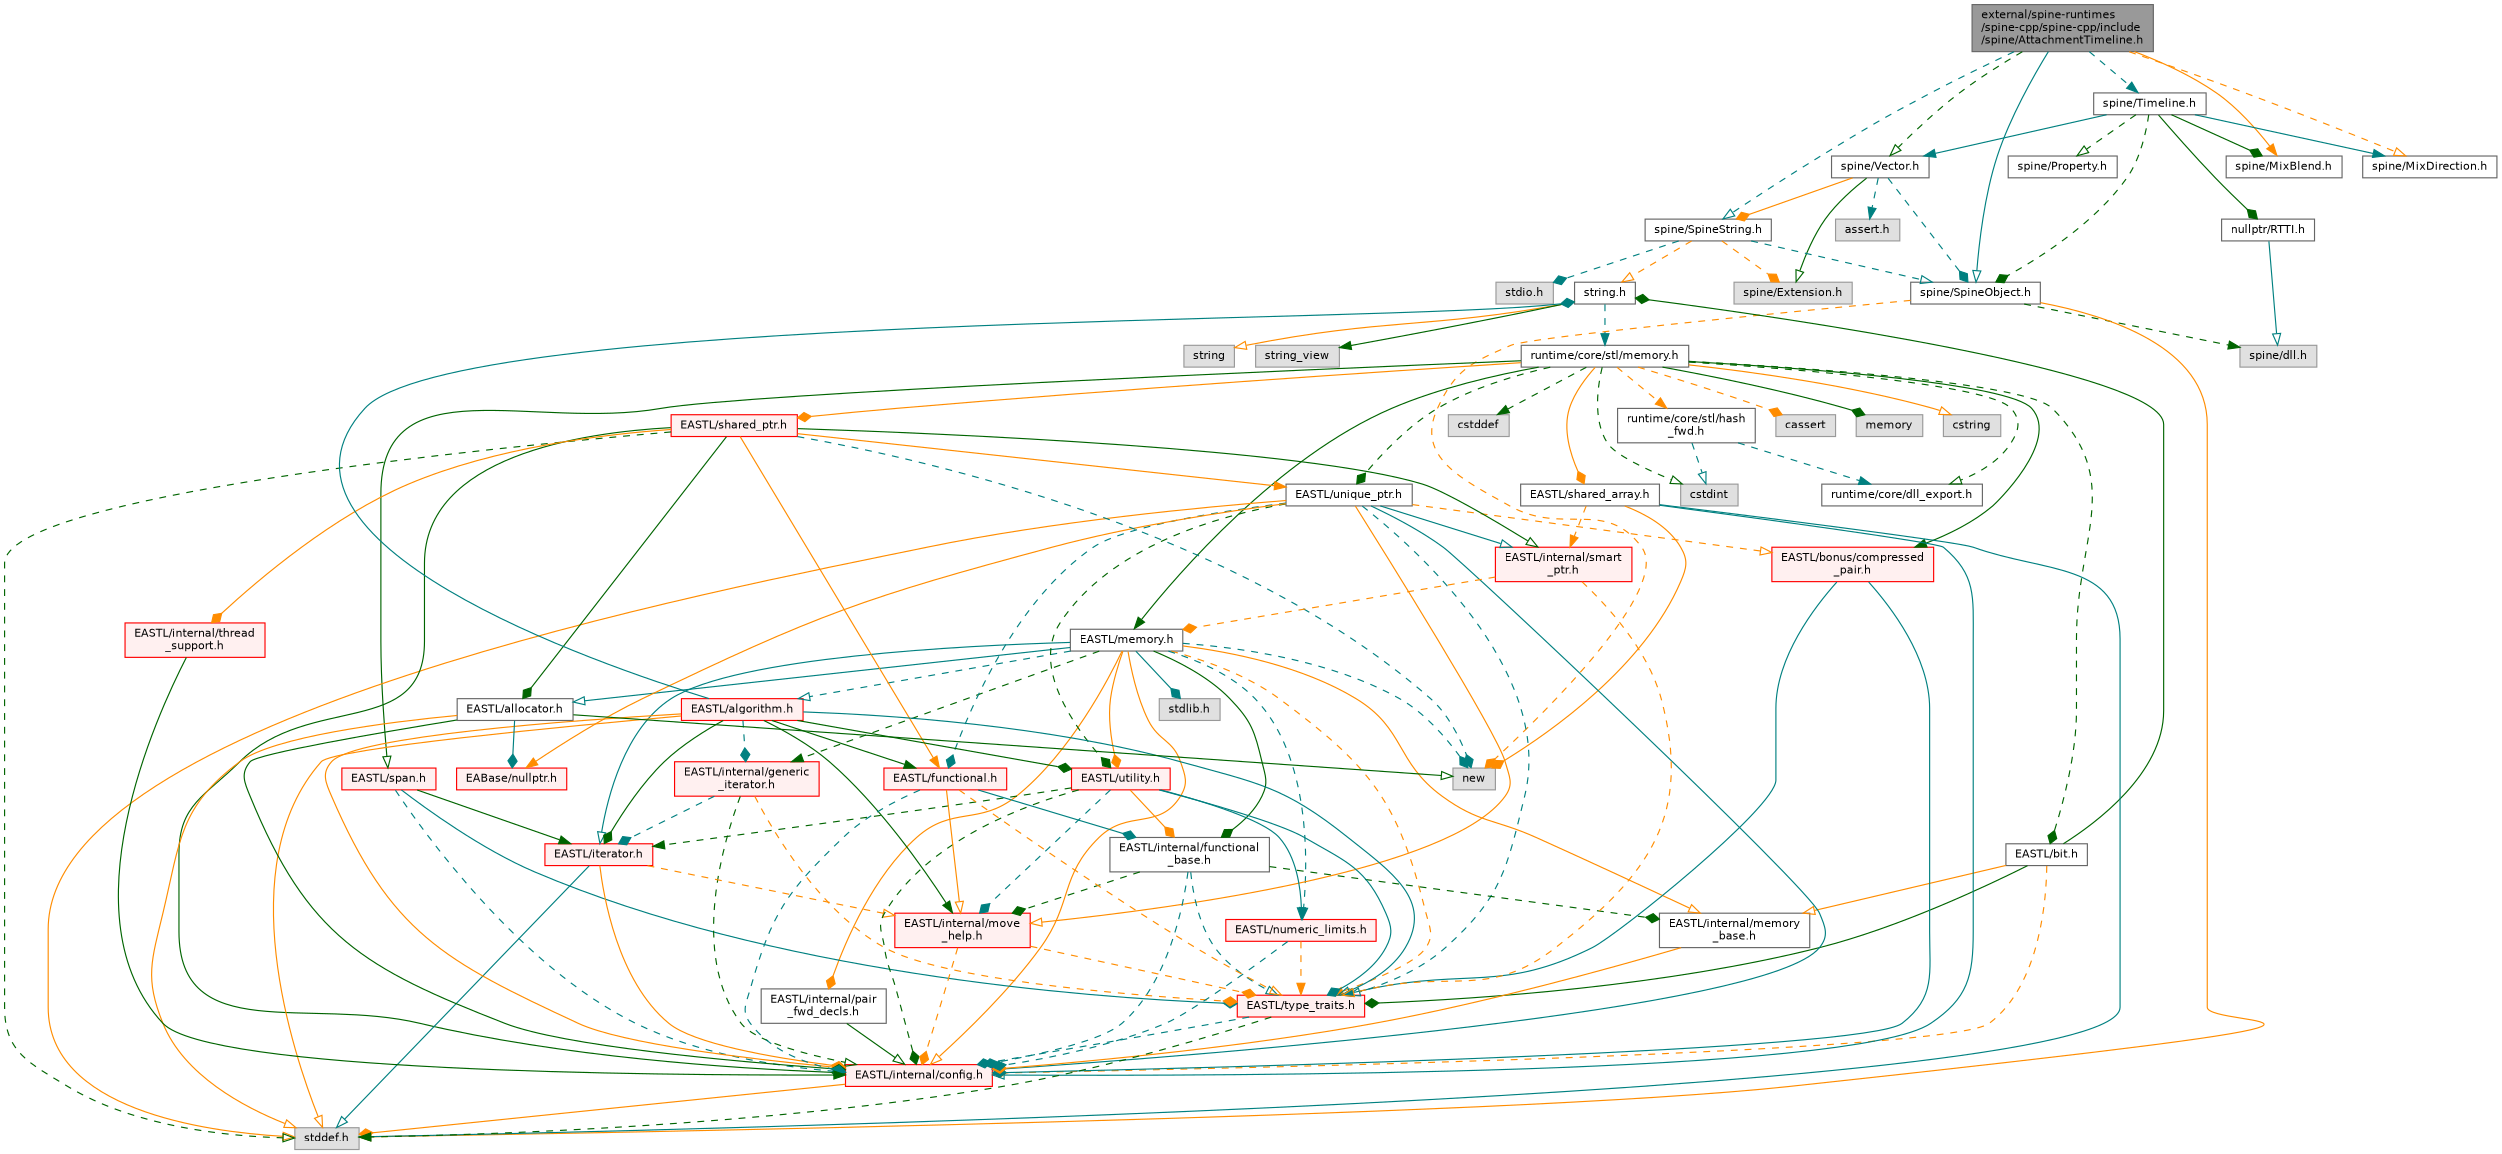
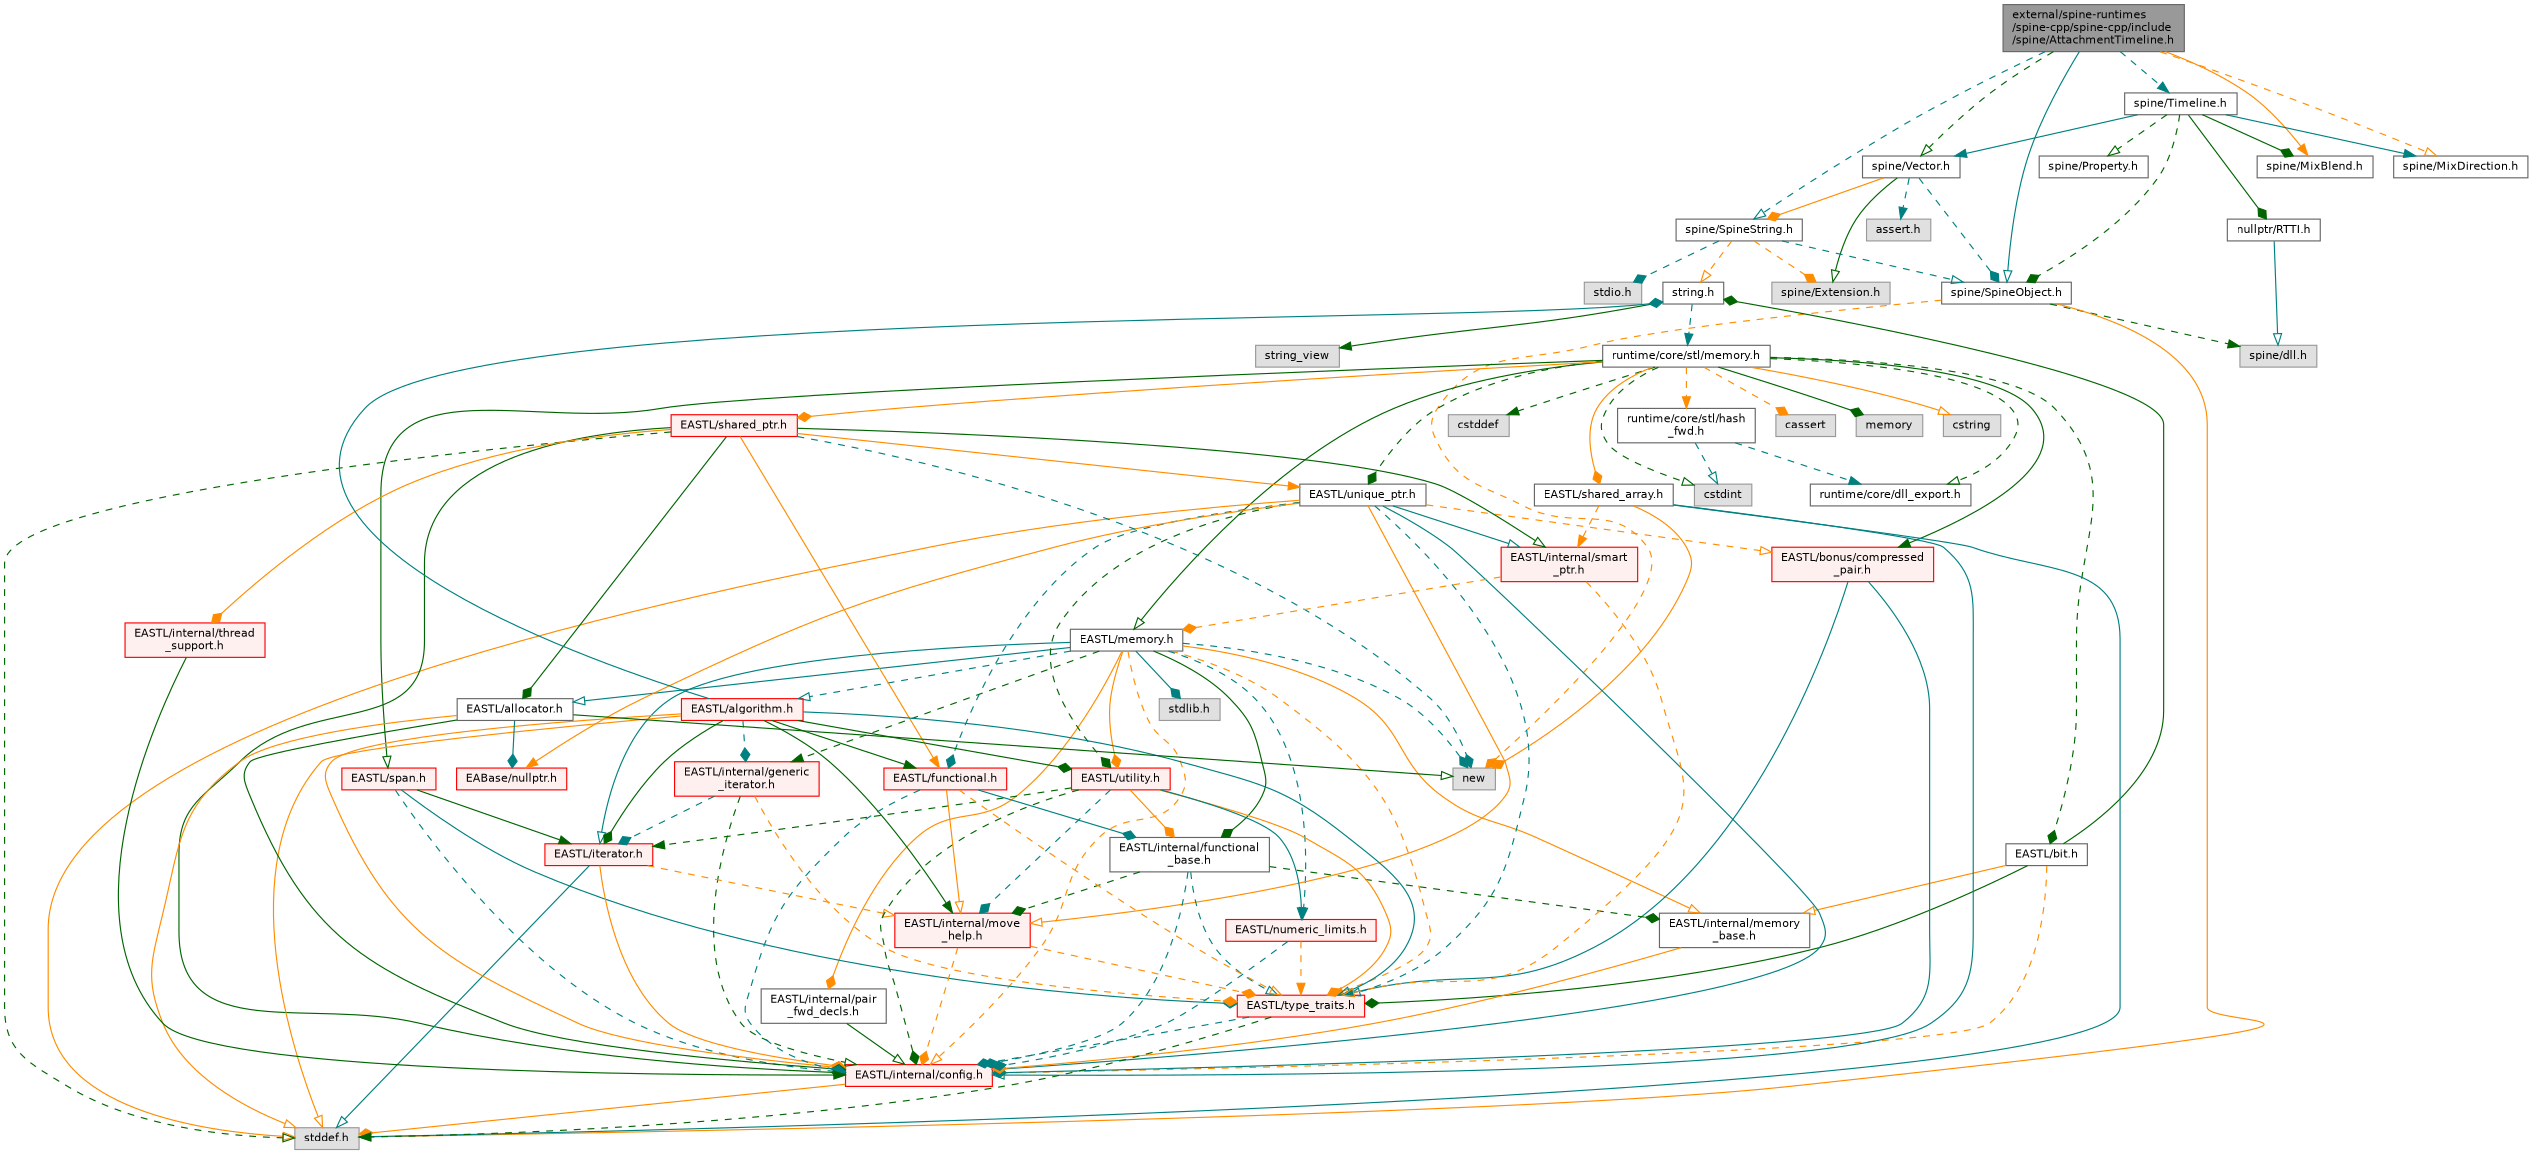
node "string": removed
edge "runtime/core/stl/memory.h" -> "EASTL/memory.h": arrowhead normal -> onormal
edge "EASTL/memory.h" -> "EASTL/internal/config.h": style solid -> dashed
edge "EASTL/utility.h" -> "EASTL/type_traits.h": color teal -> darkorange
